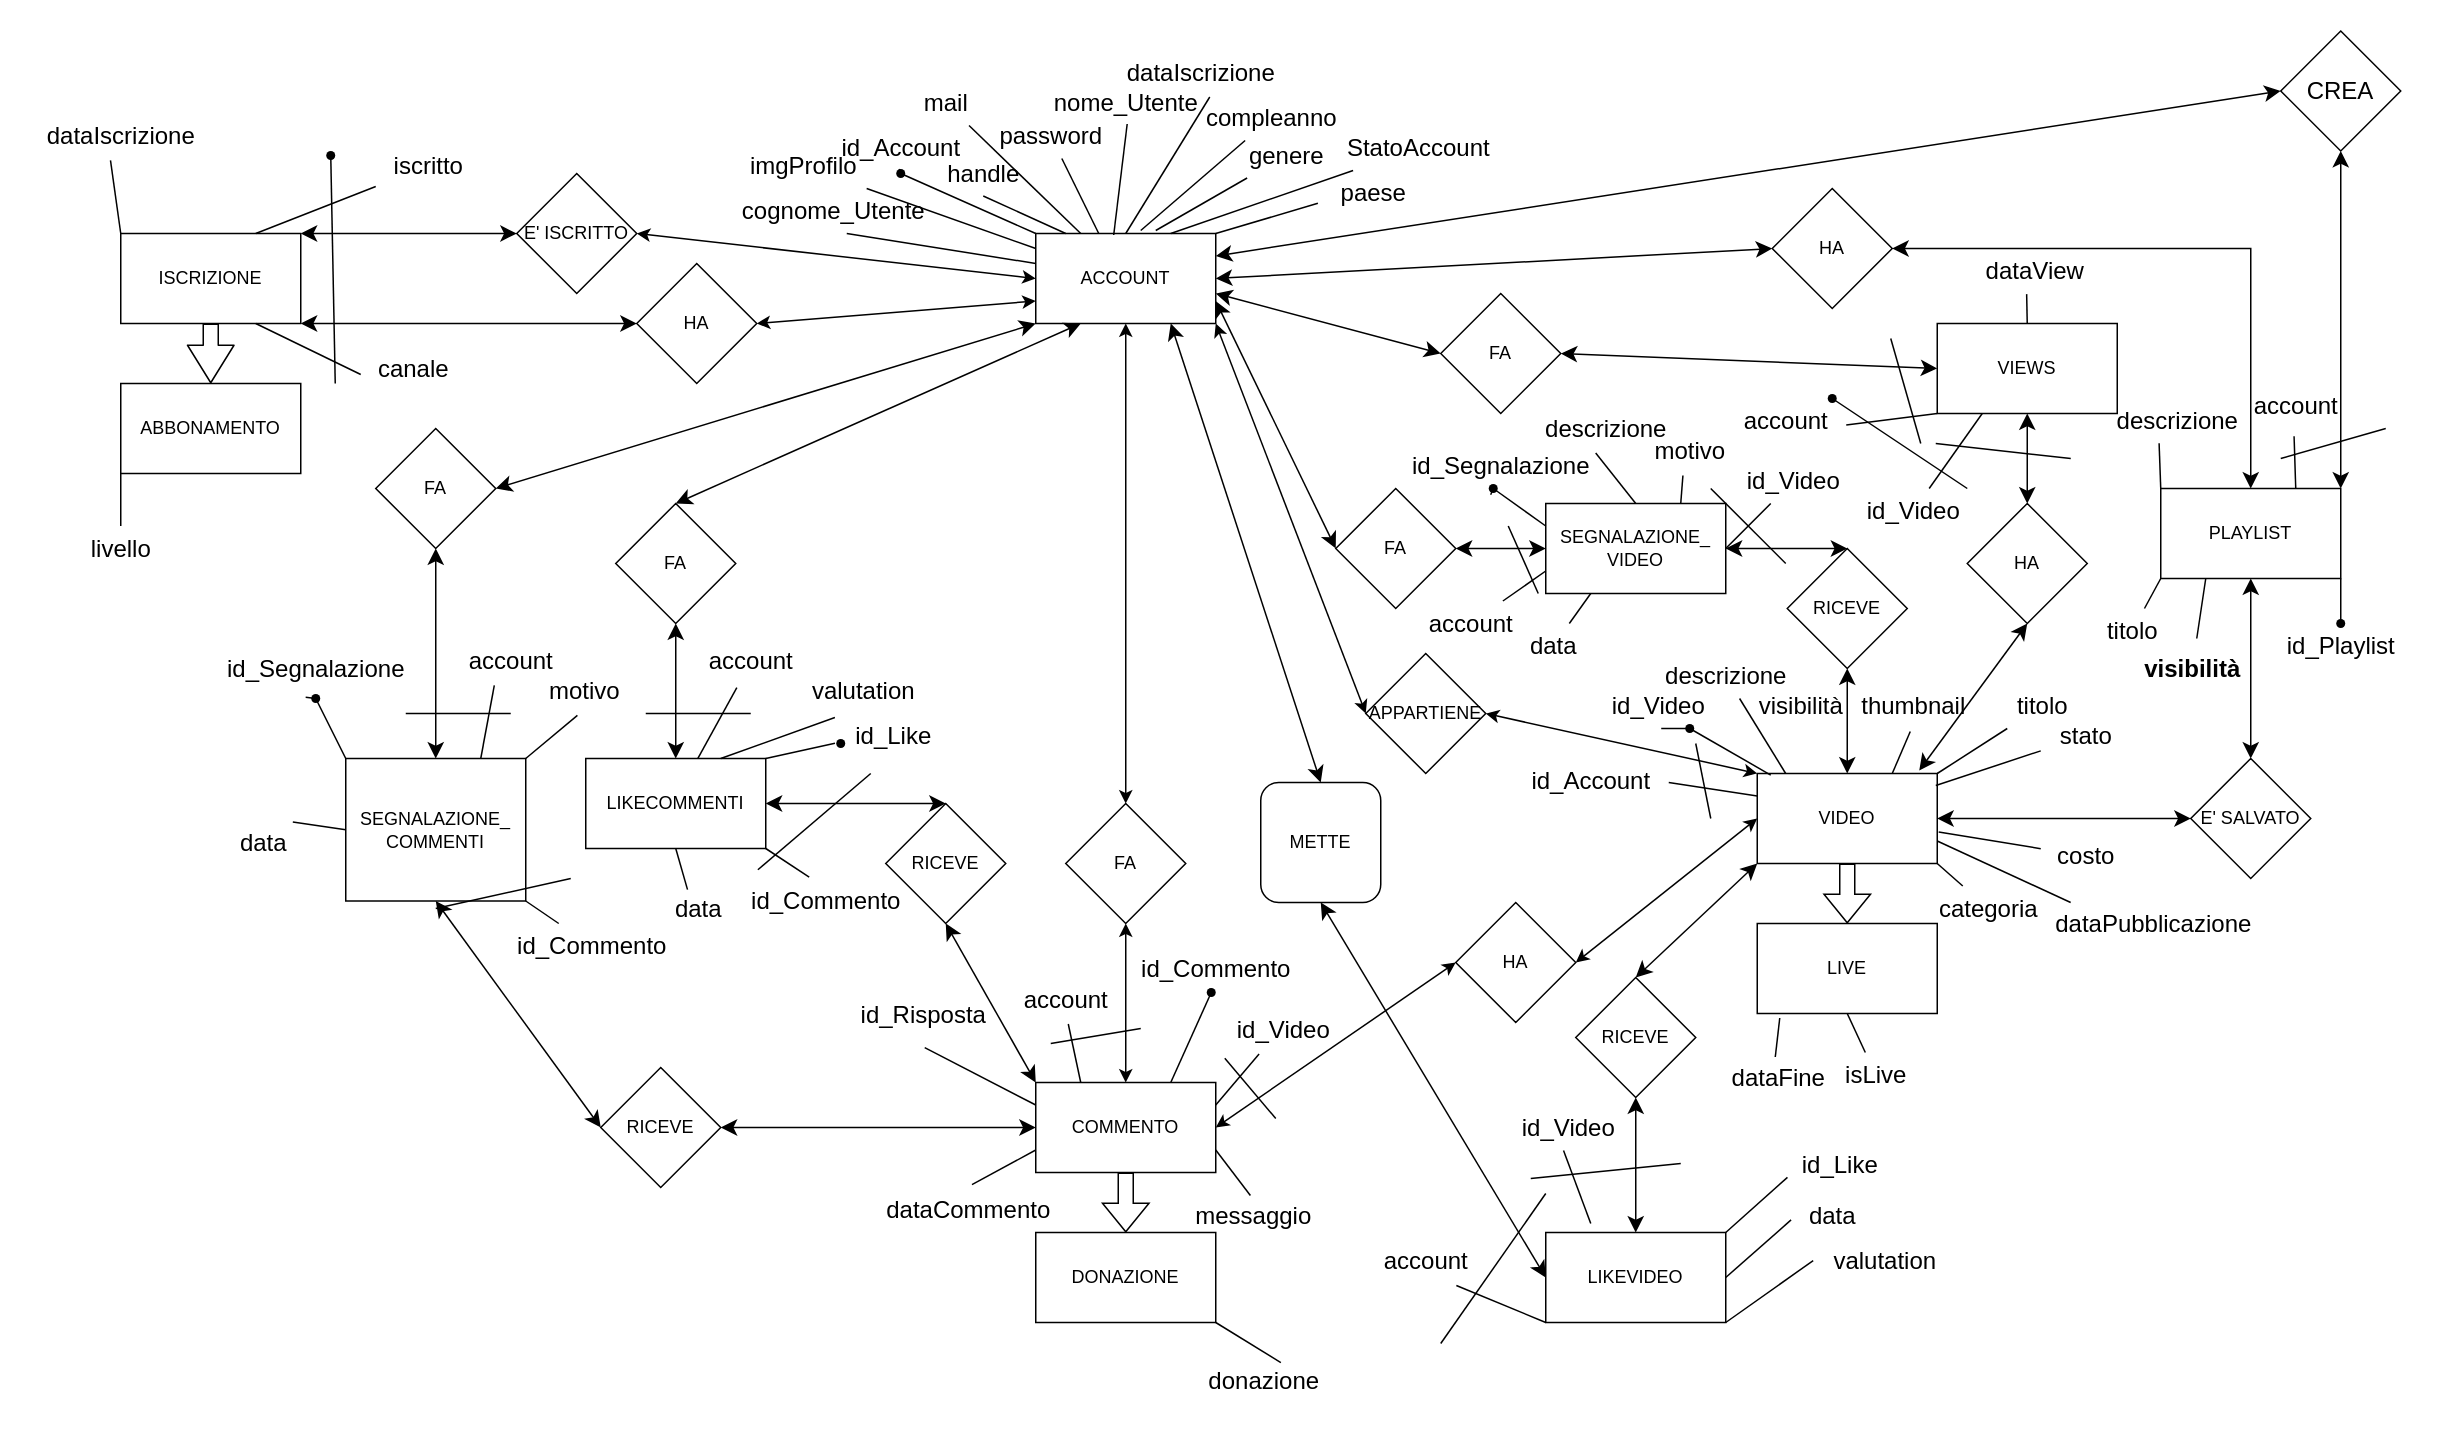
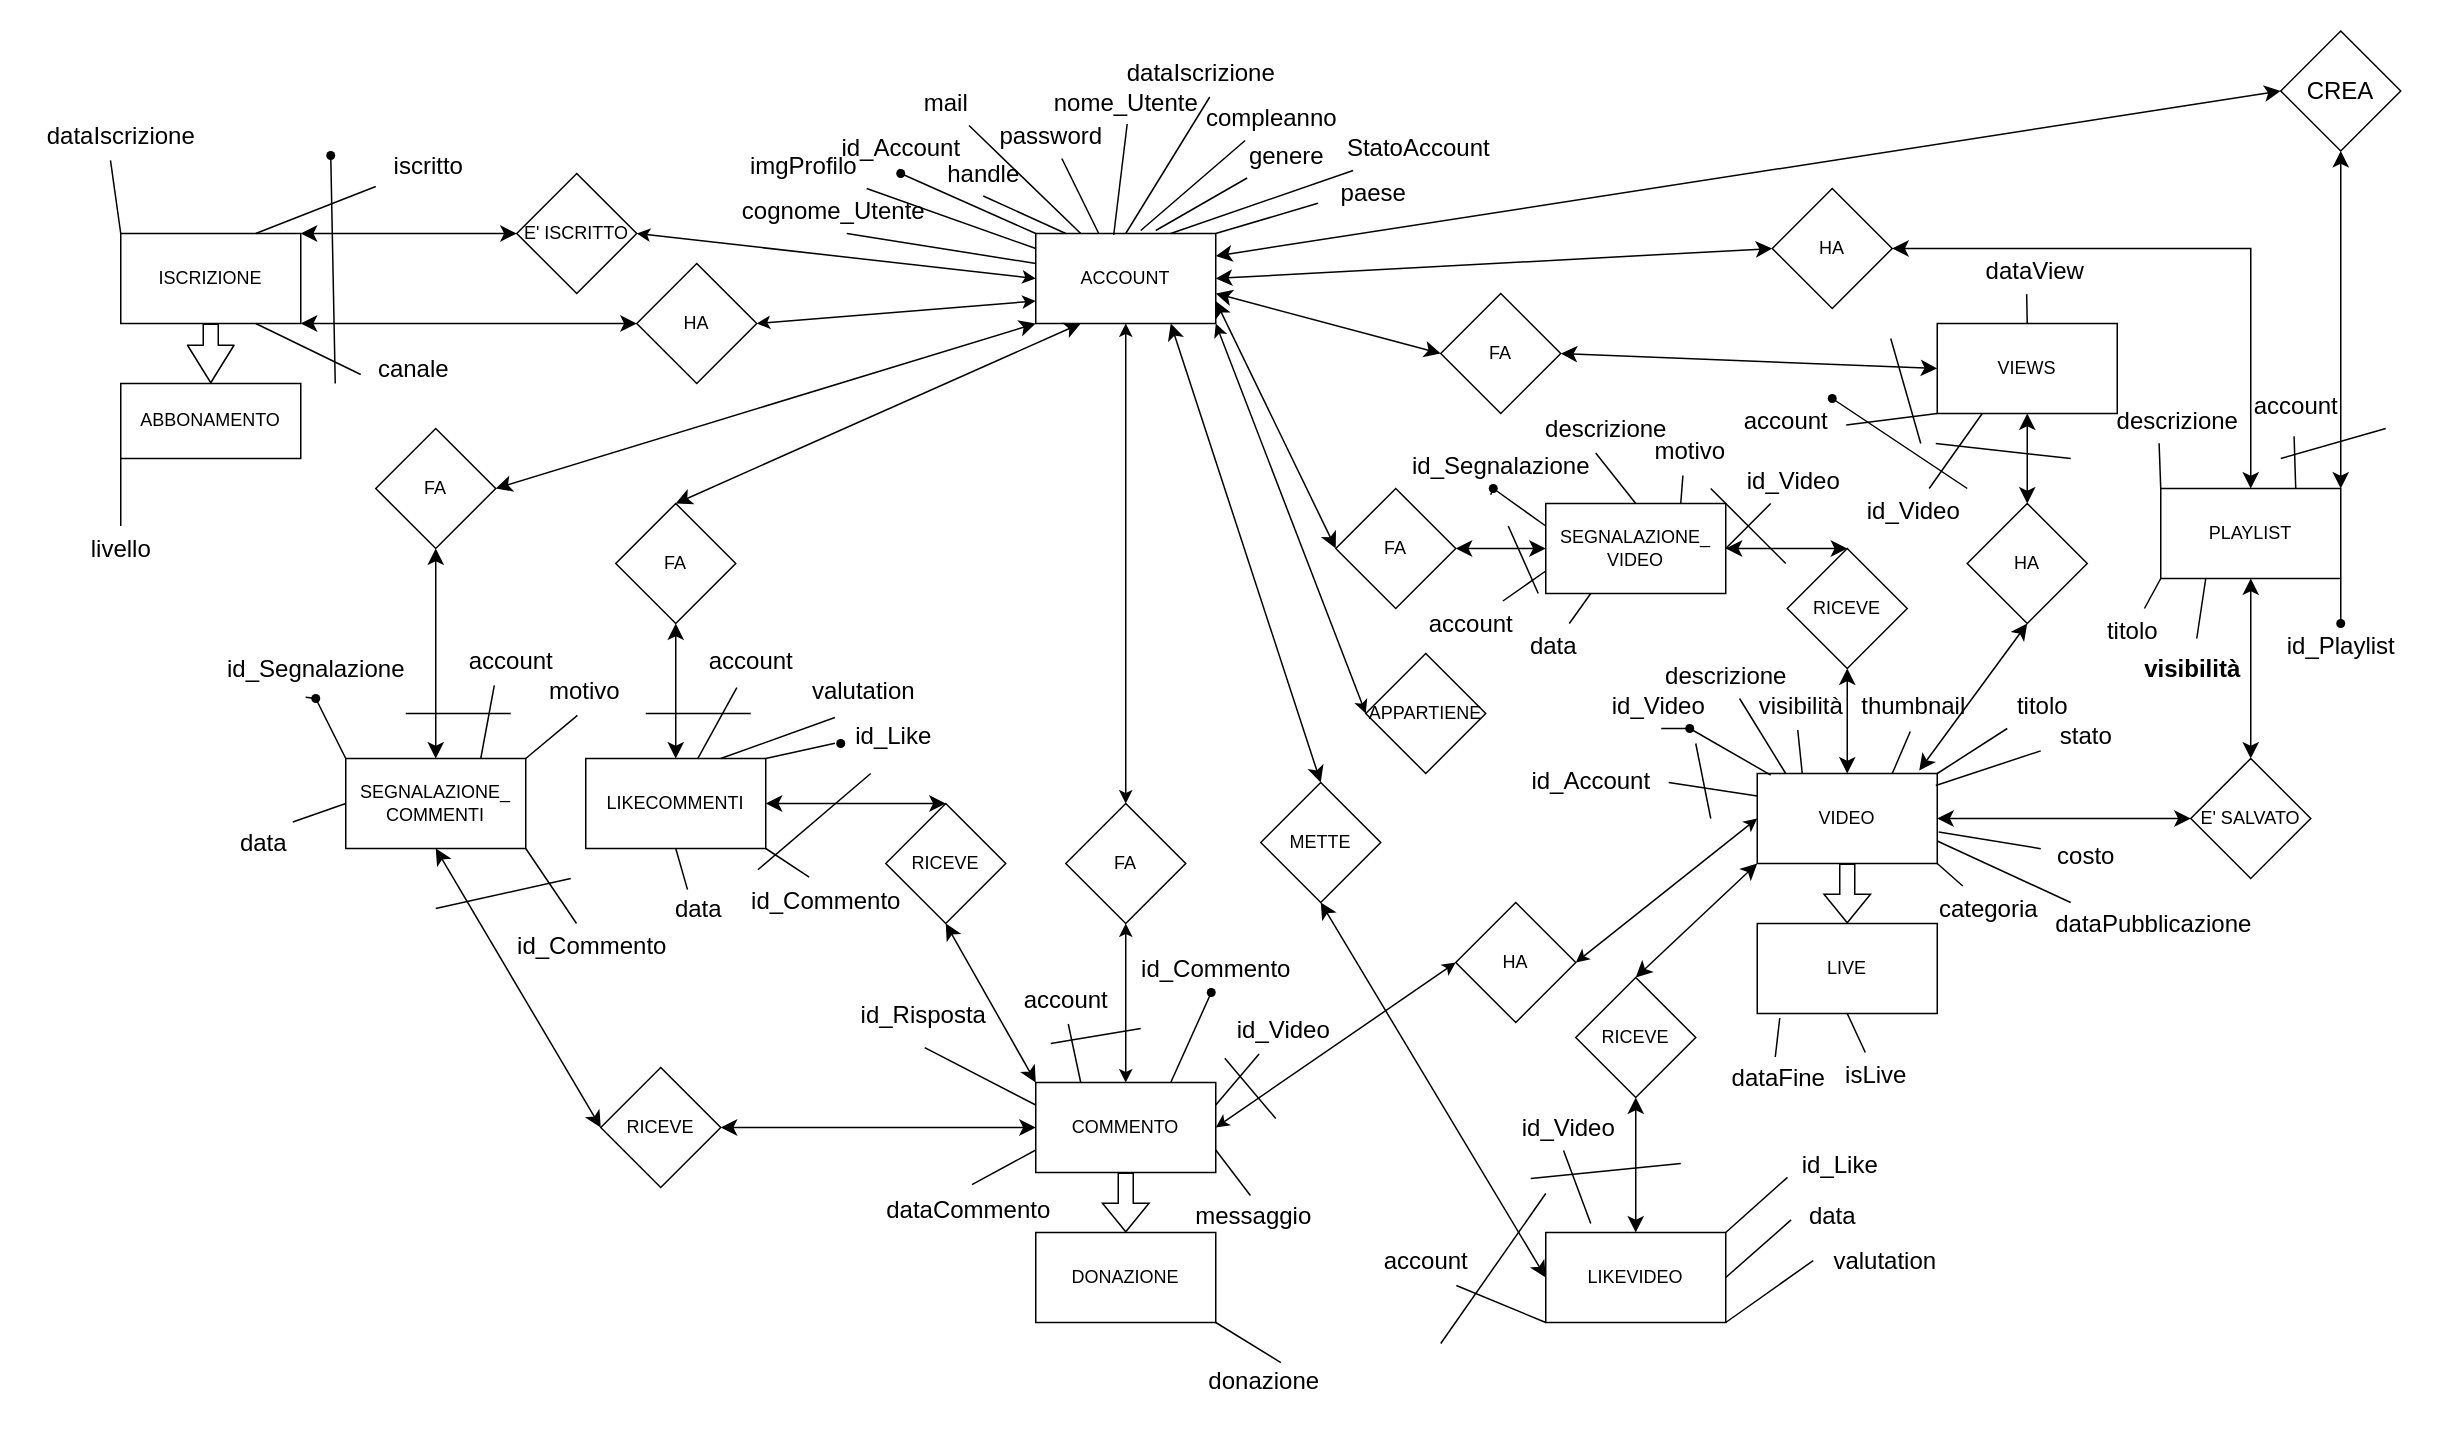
node "ABBONAMENTO": size 180x90 -> 180x75
edge "APPARTIENE" -- "VIDEO": removed
edge "visibilità" -- "VIDEO": added
node "SEGNALAZIONE_ COMMENTI": size 180x143 -> 180x90
node "METTE": shape rounded rectangle -> diamond
